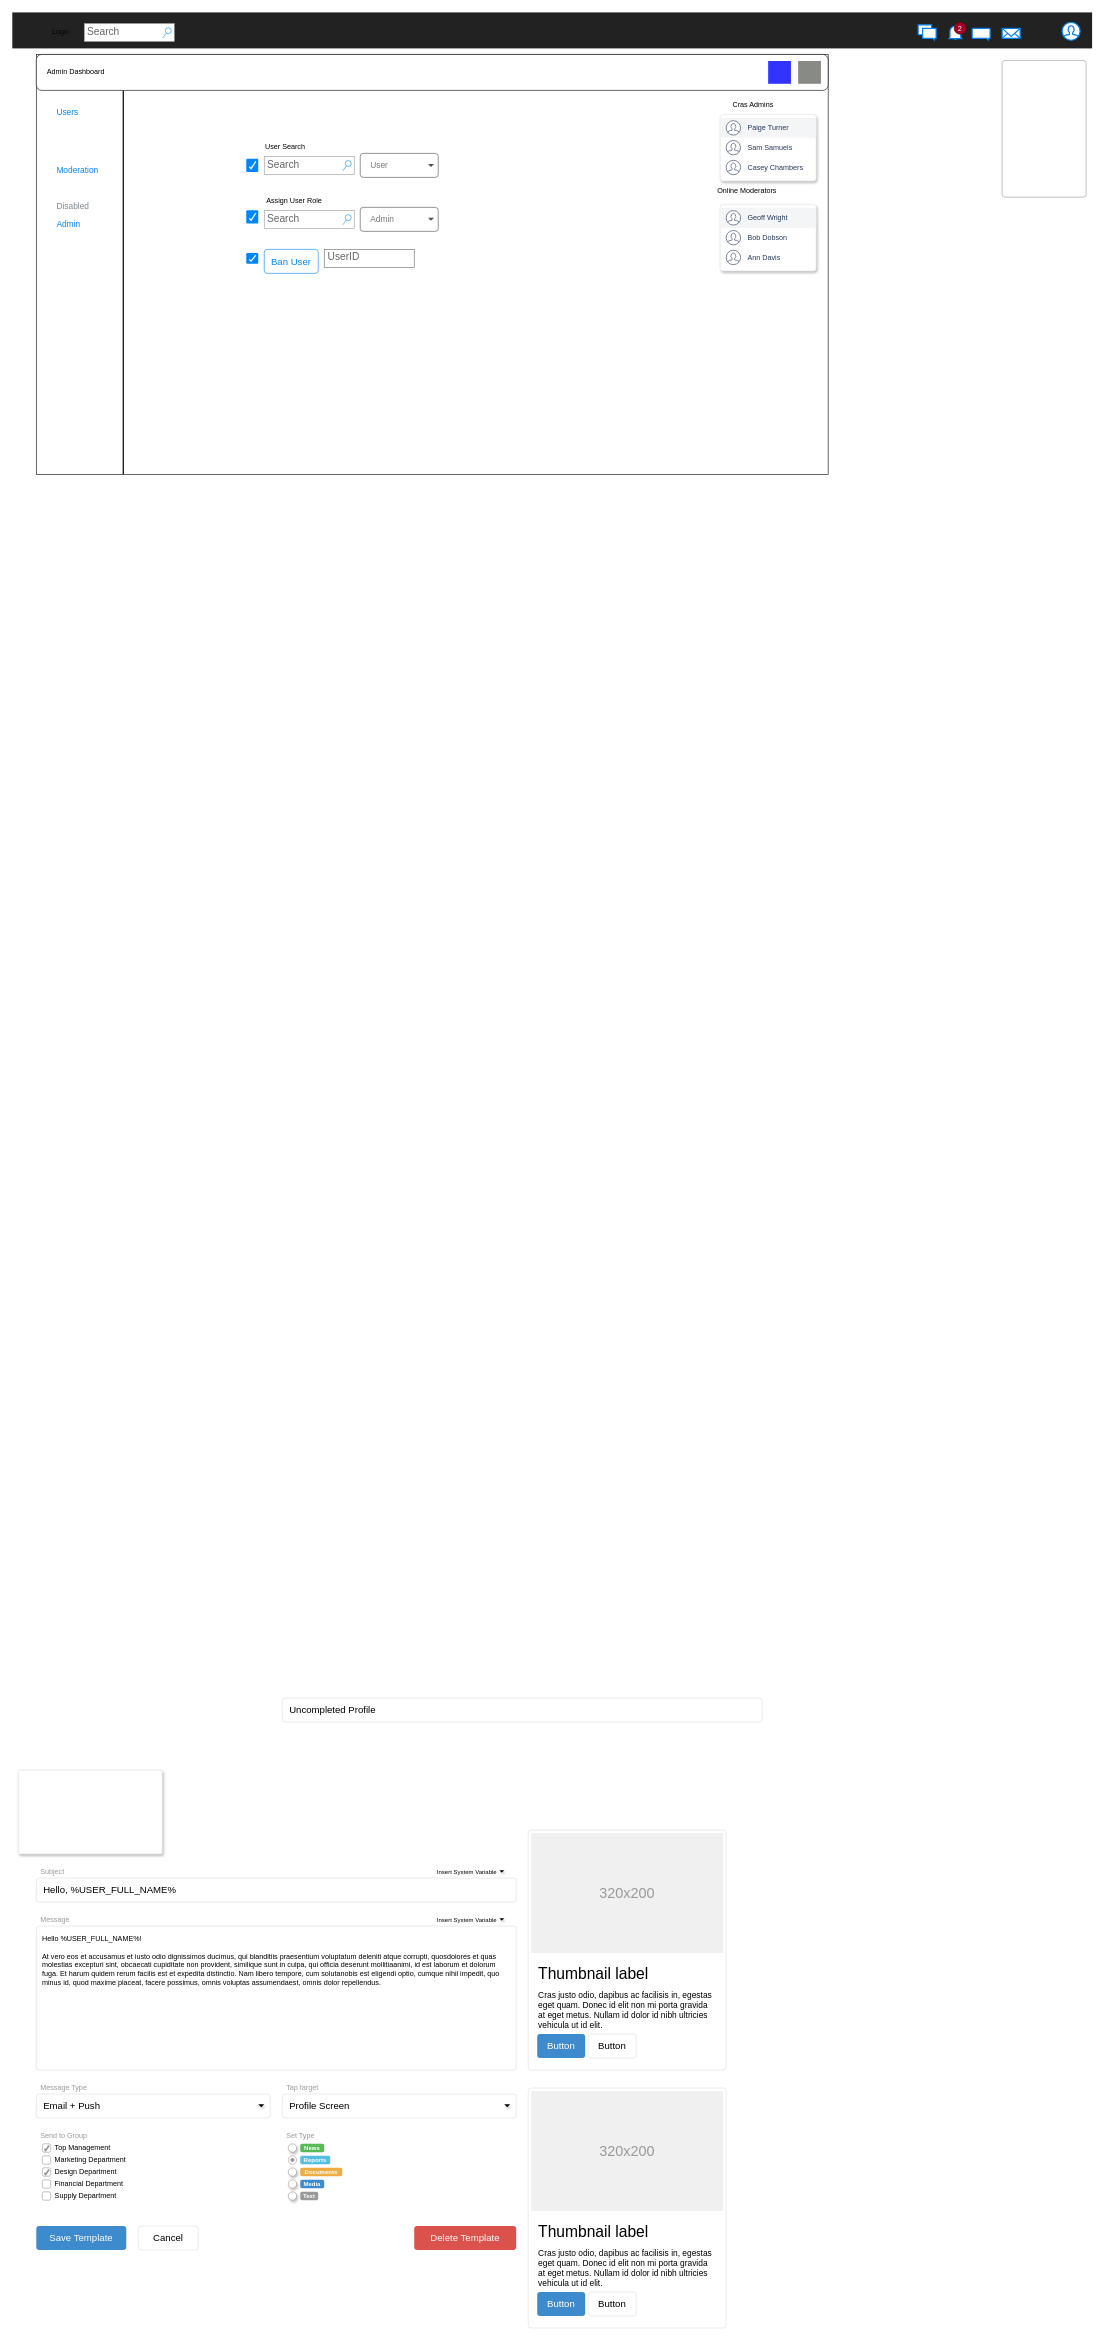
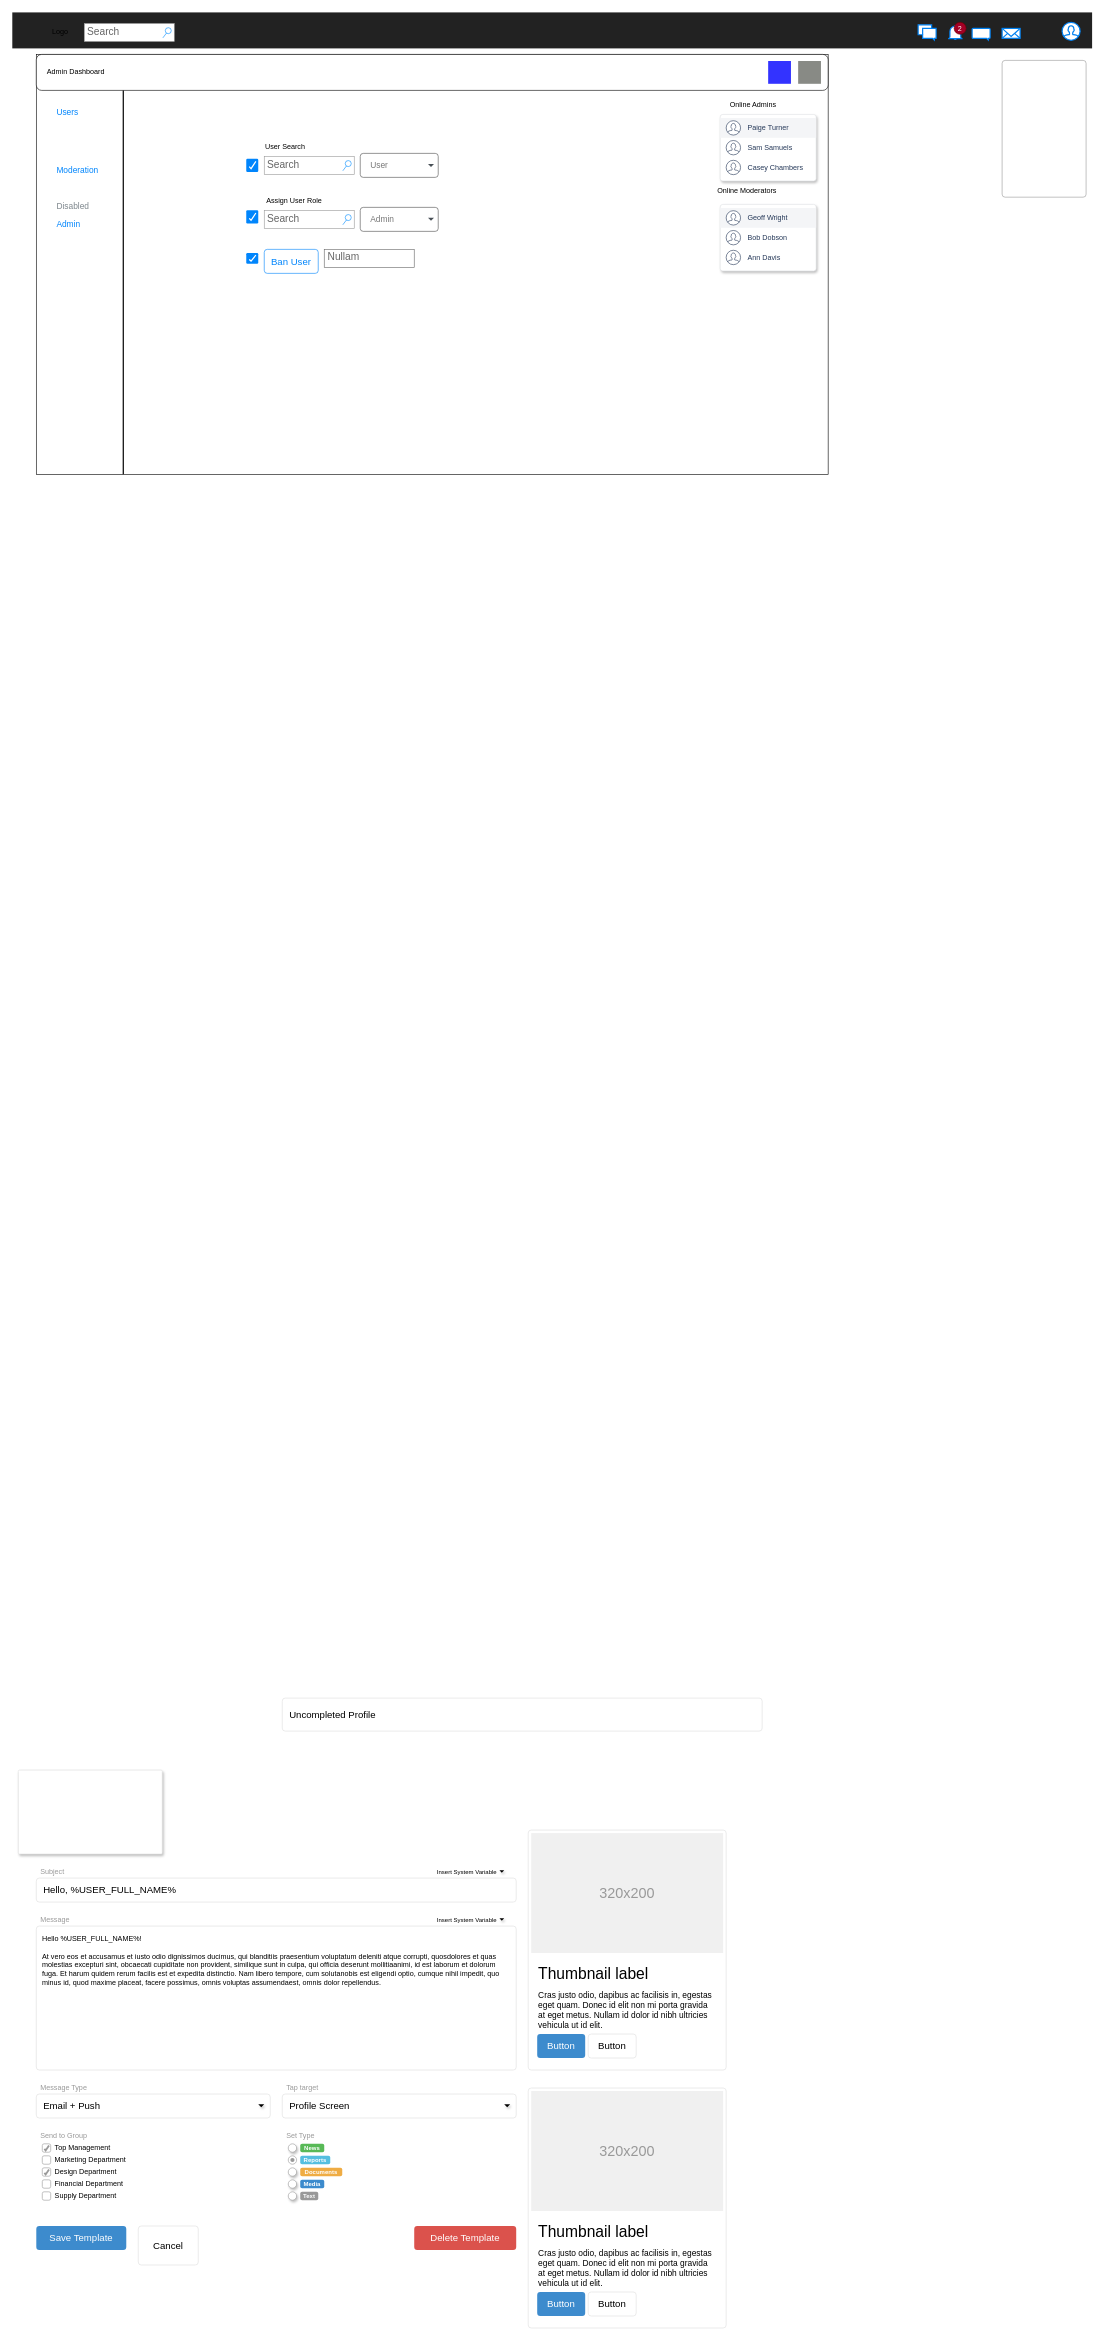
node "Cras Admins": label "Cras Admins" -> "Online Admins"
node "UserID": label "UserID" -> "Nullam"
node "Uncompleted Profile": size 480x24 -> 480x33
node "Cancel": size 60x24 -> 60x39
